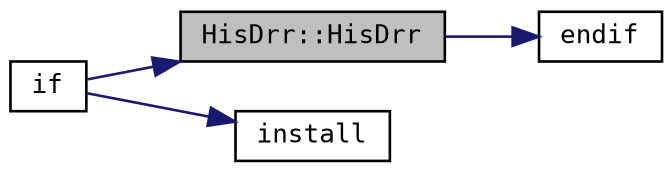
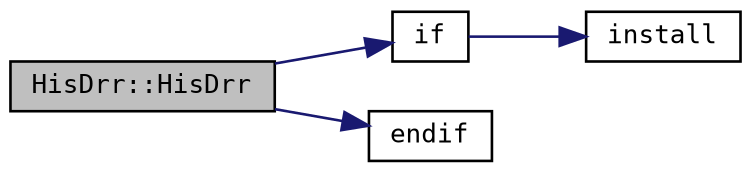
edge "if" -> "HisDrr::HisDrr": reversed
